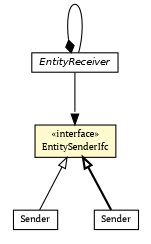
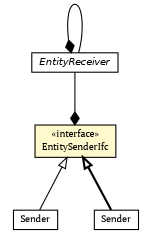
edge "EntityReceiver" -> "EntitySenderIfc": arrowhead normal -> diamond
